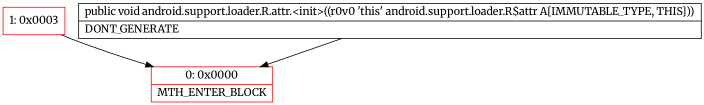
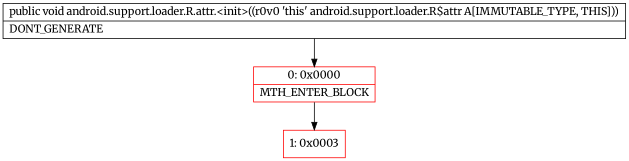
edge "1: 0x0003" -> "0: 0x0000": reversed
